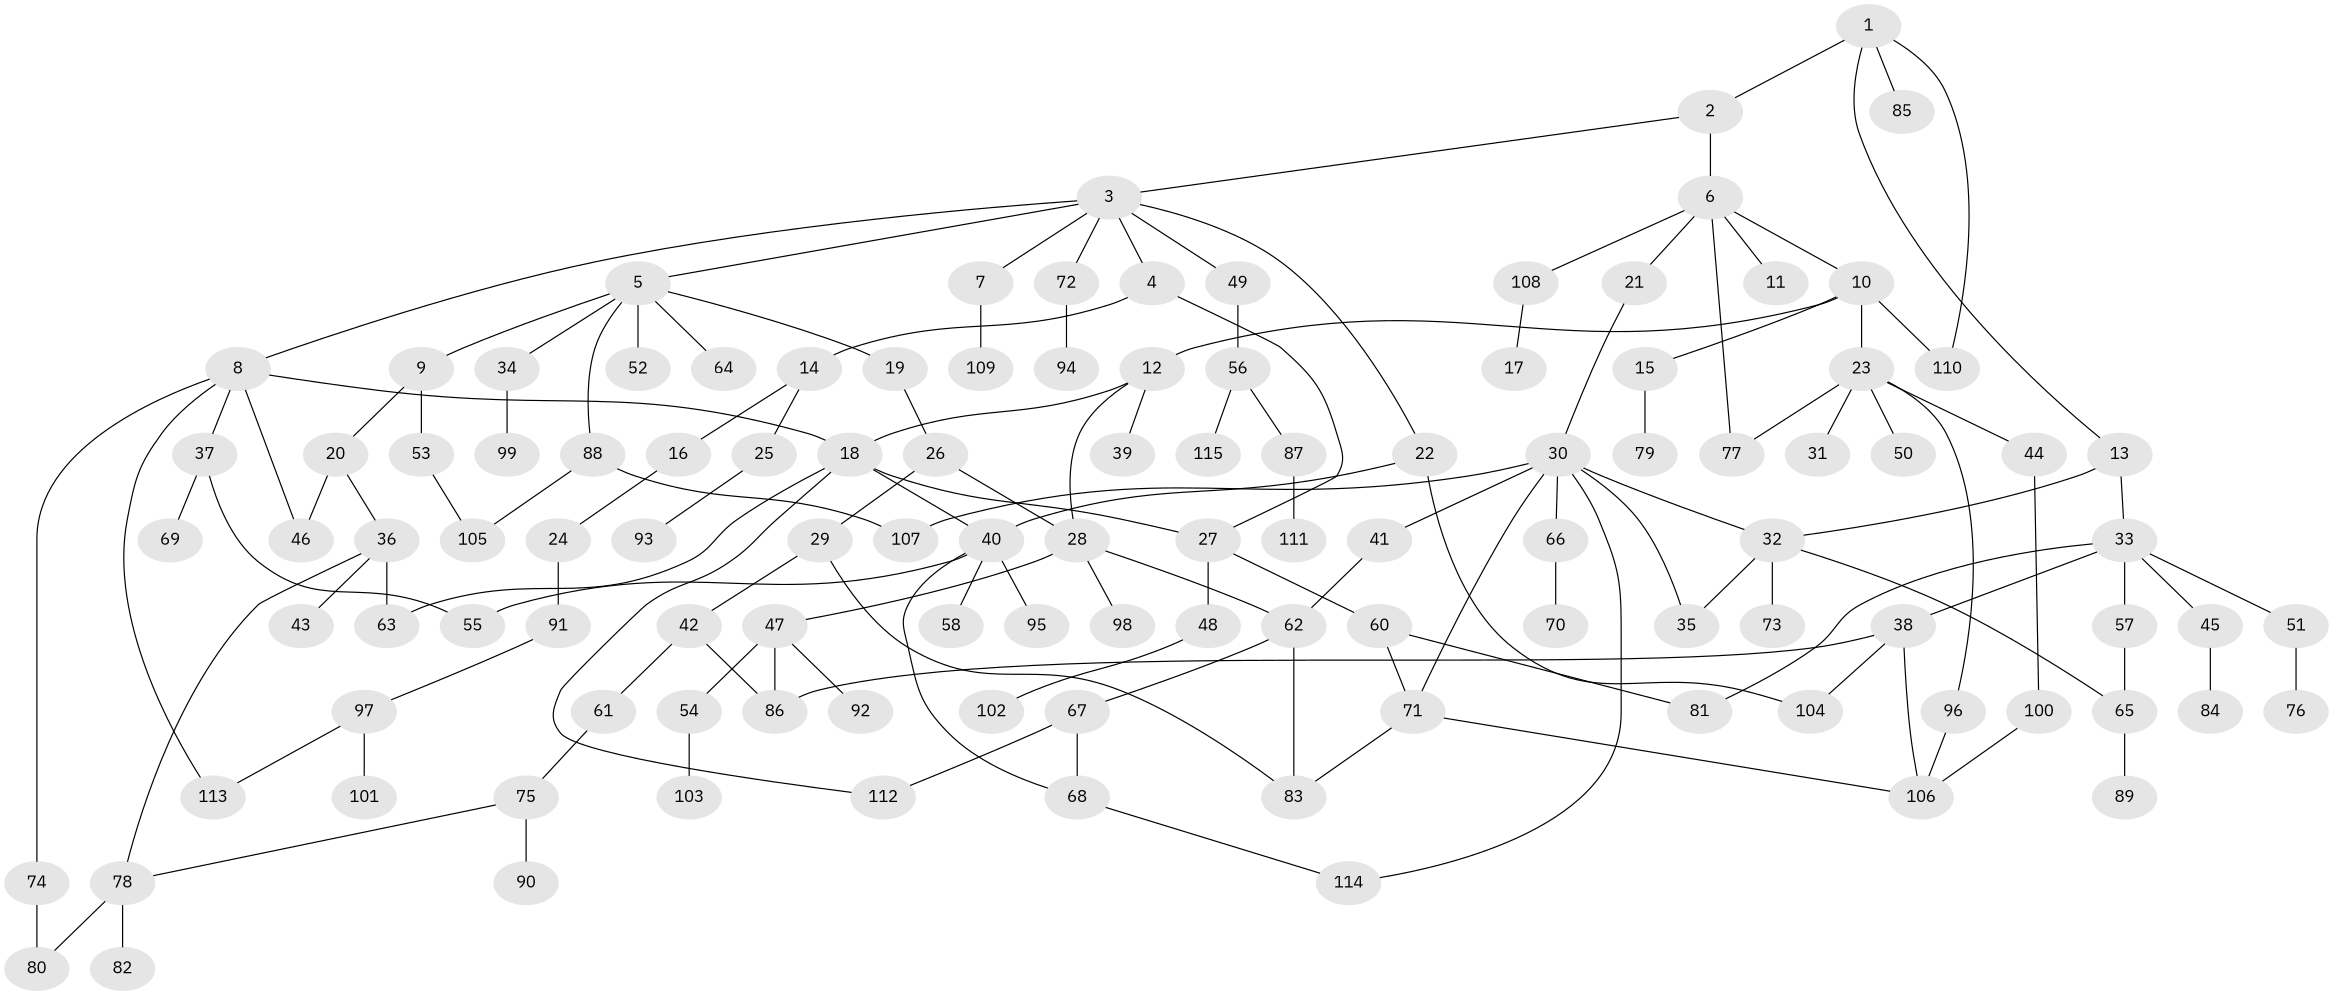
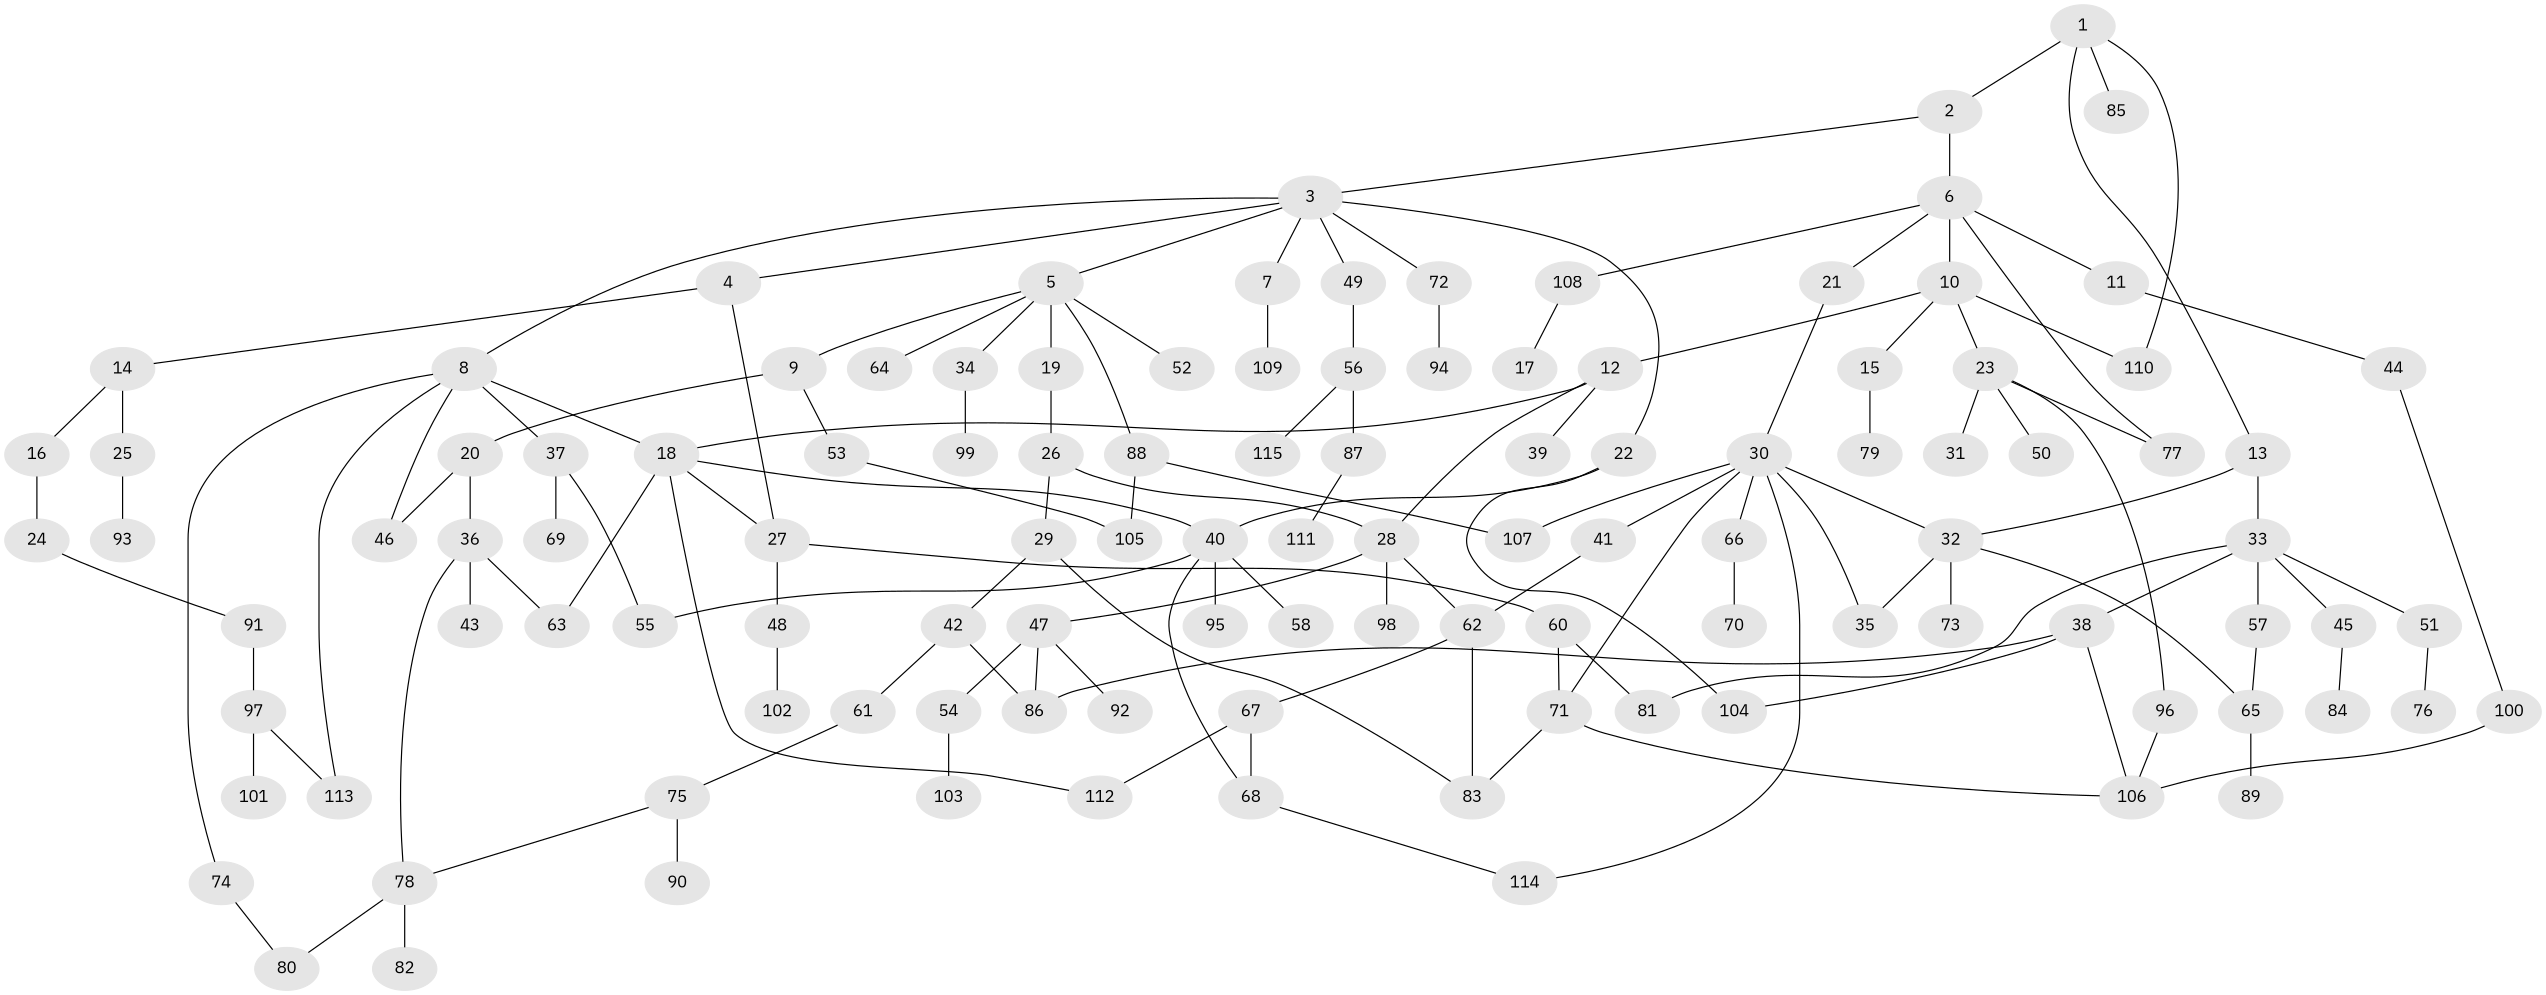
edge "23" -- "44": now "11" -- "44"
